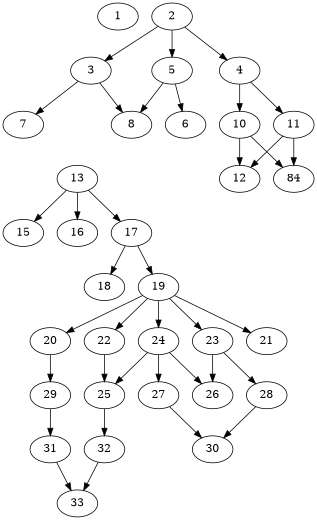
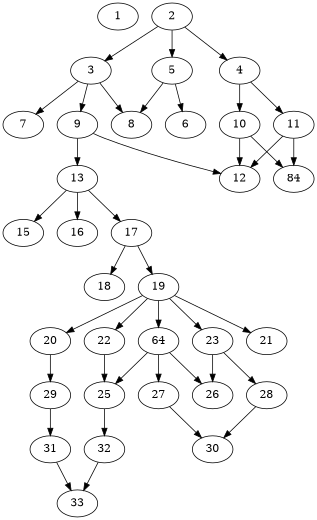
node "9": added
node "24": label "24" -> "64"
